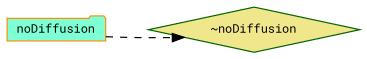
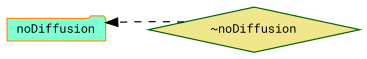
edge "noDiffusion" -> "~noDiffusion": reversed
